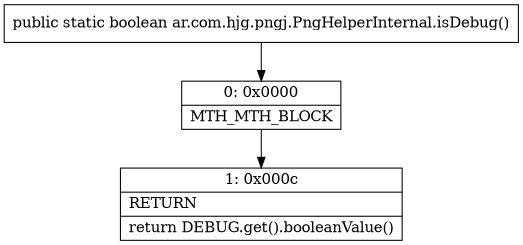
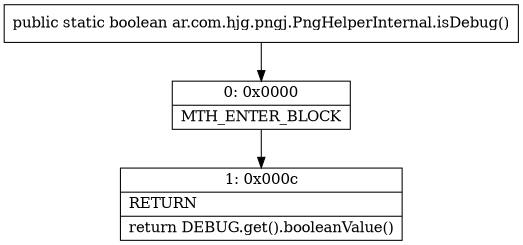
node "0: 0x0000": text "MTH_MTH_BLOCK" -> "MTH_ENTER_BLOCK"
